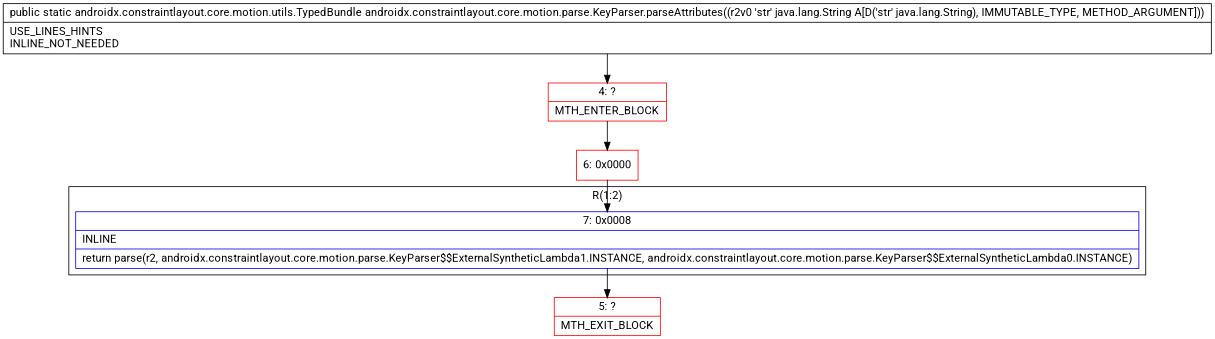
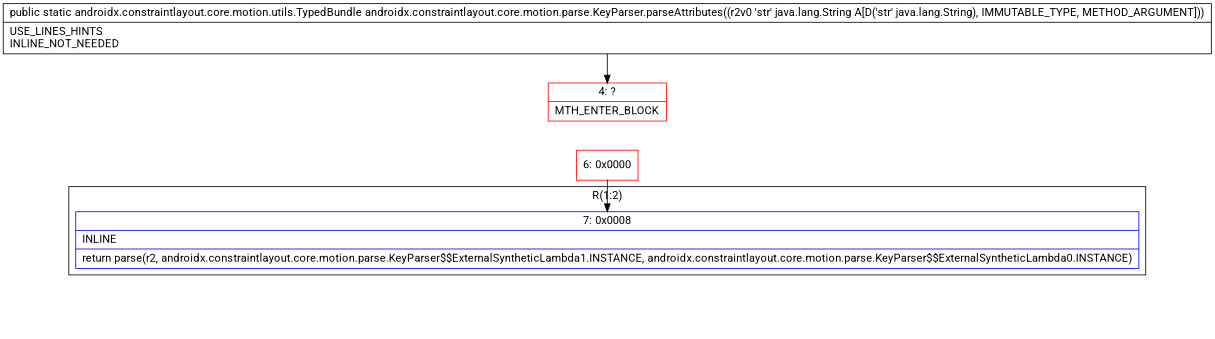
edge "4: ?" -> "6: 0x0000": removed
node "5: ?": removed
